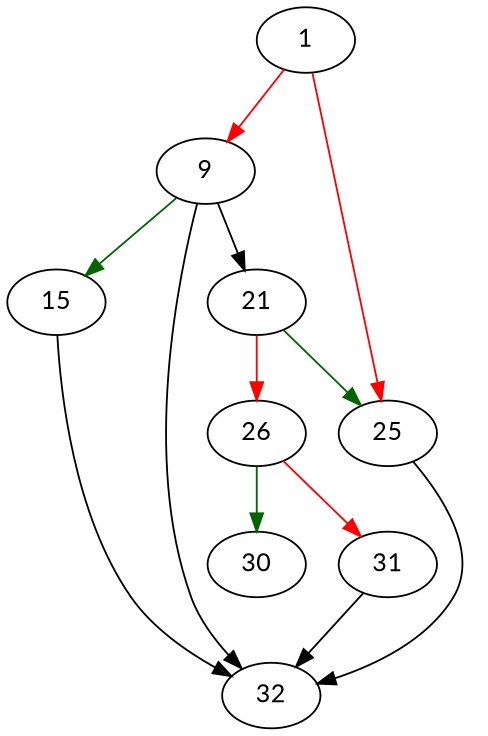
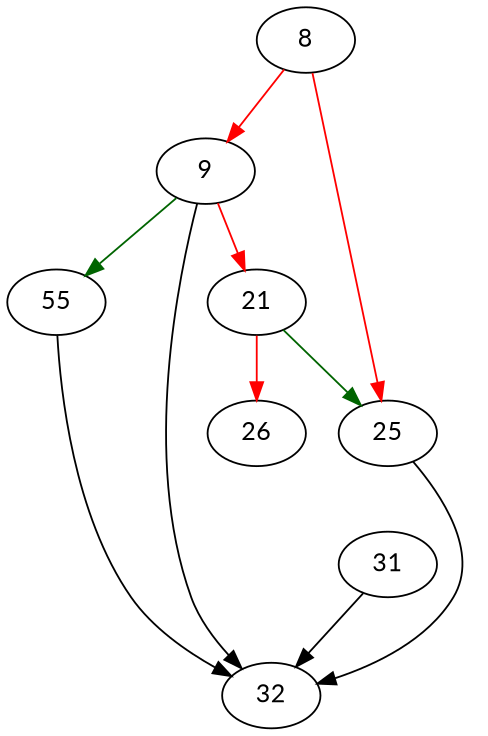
node "1": label "1" -> "8"
edge "9" -> "21": color black -> red
node "15": label "15" -> "55"
edge "26" -> "31": removed
node "30": removed
